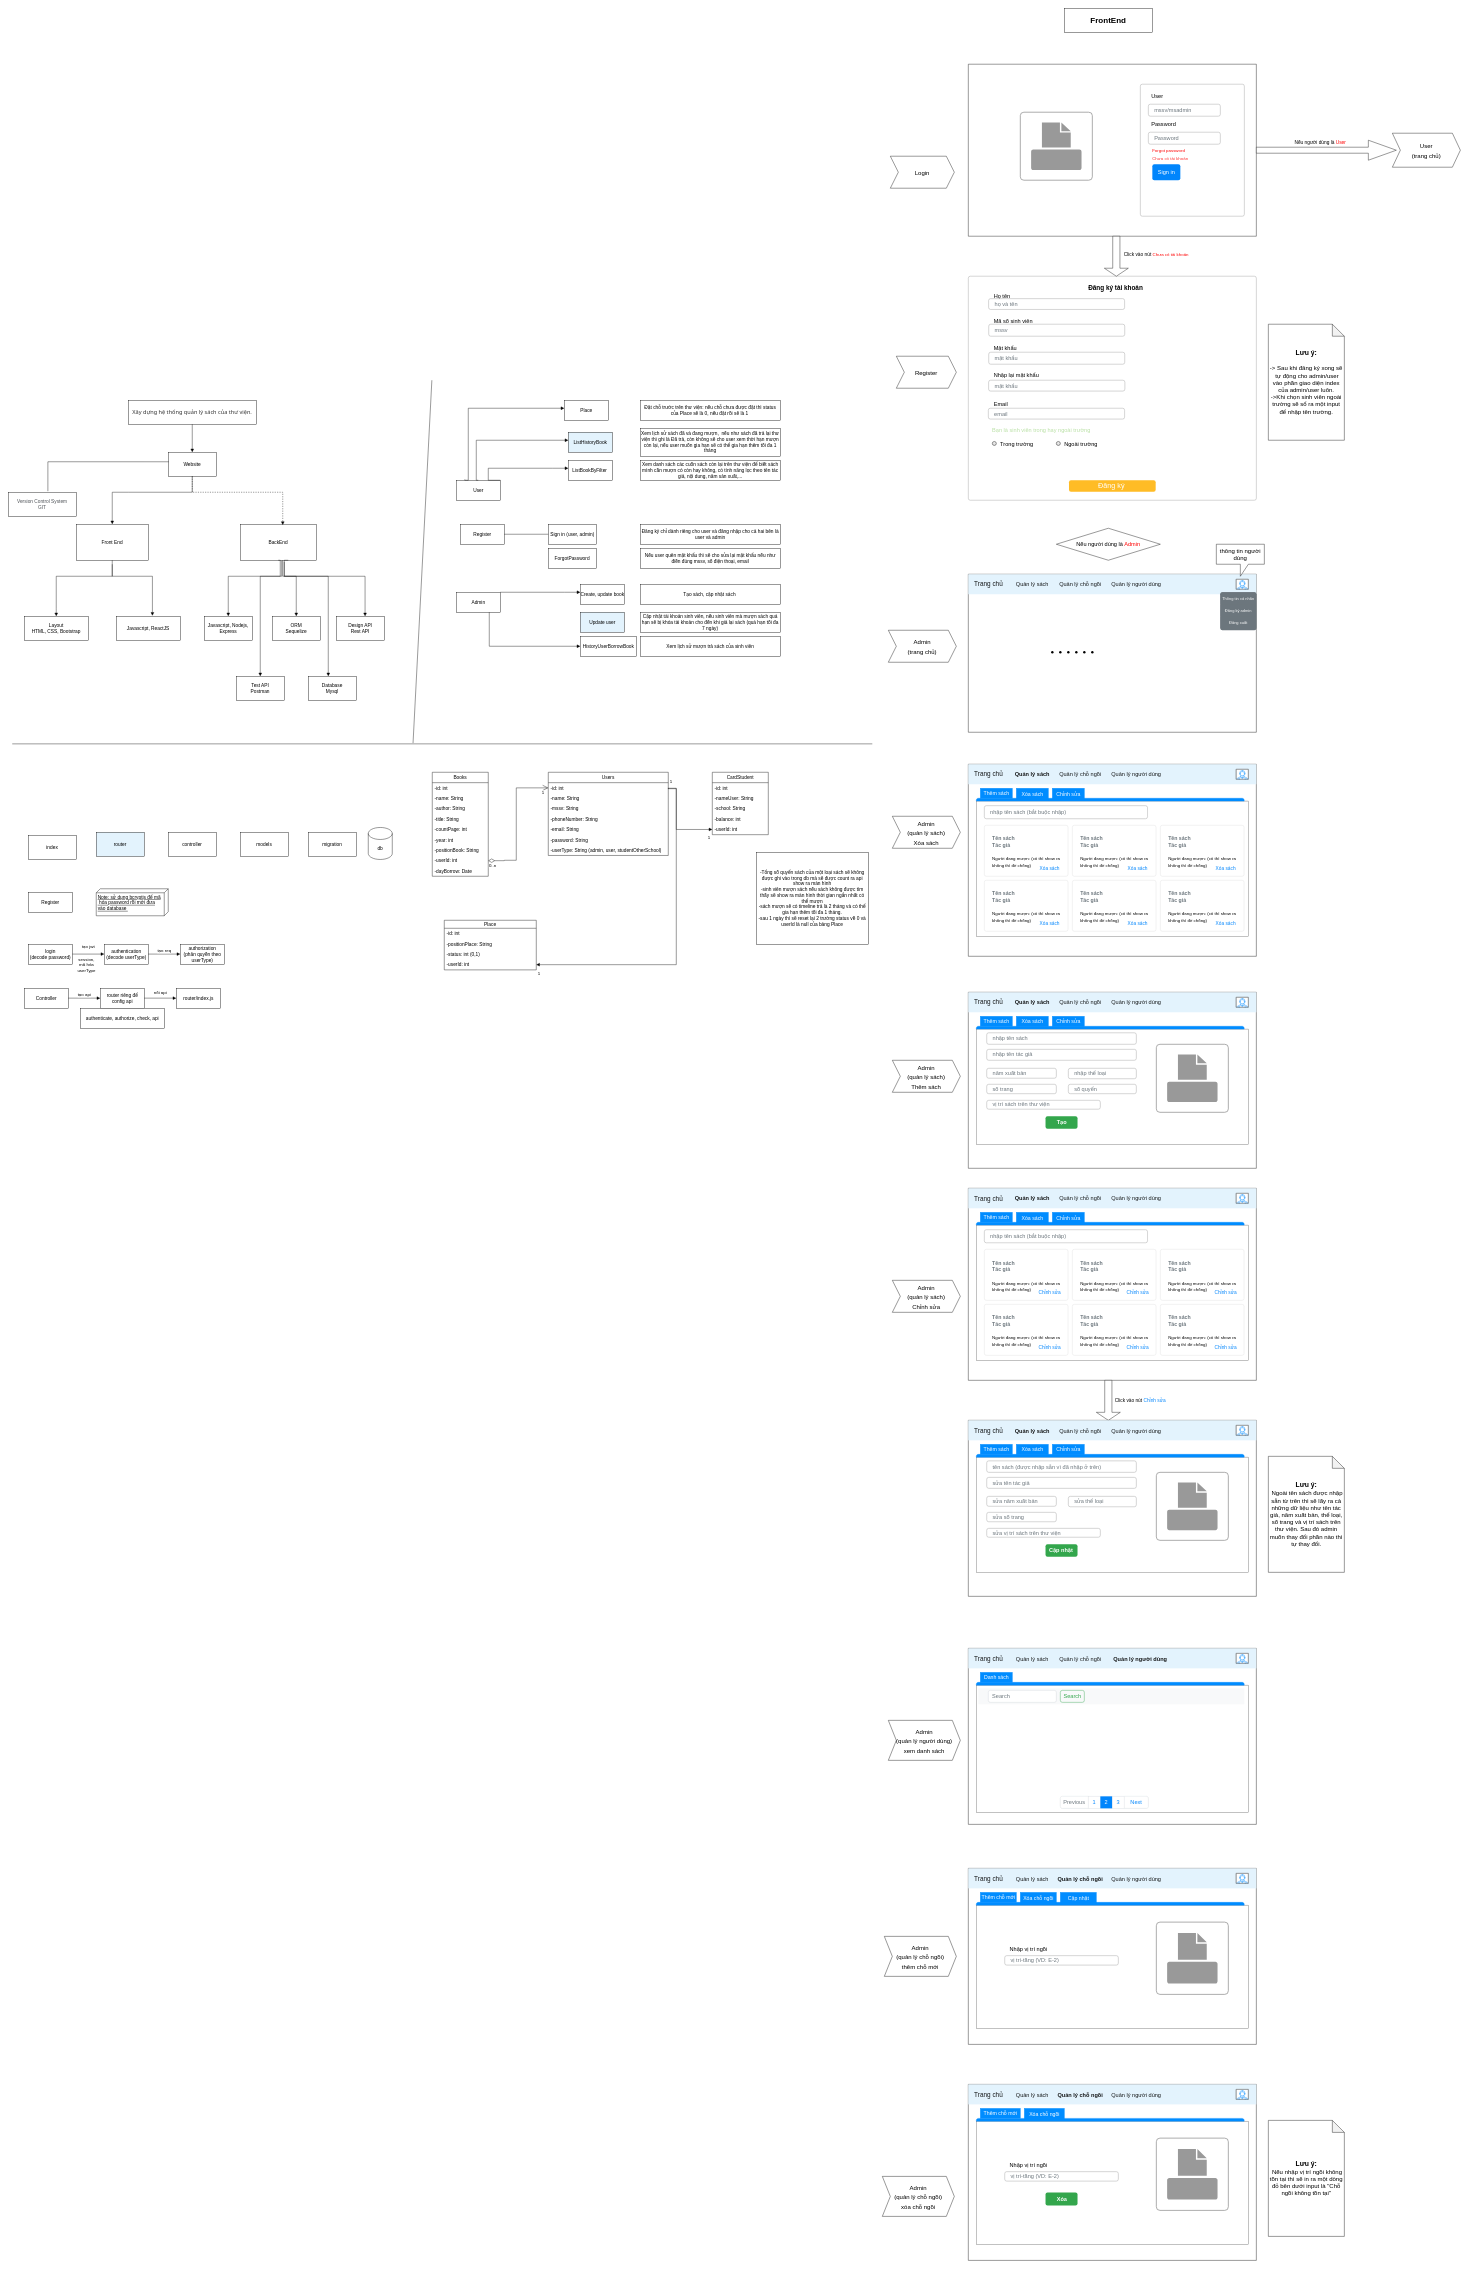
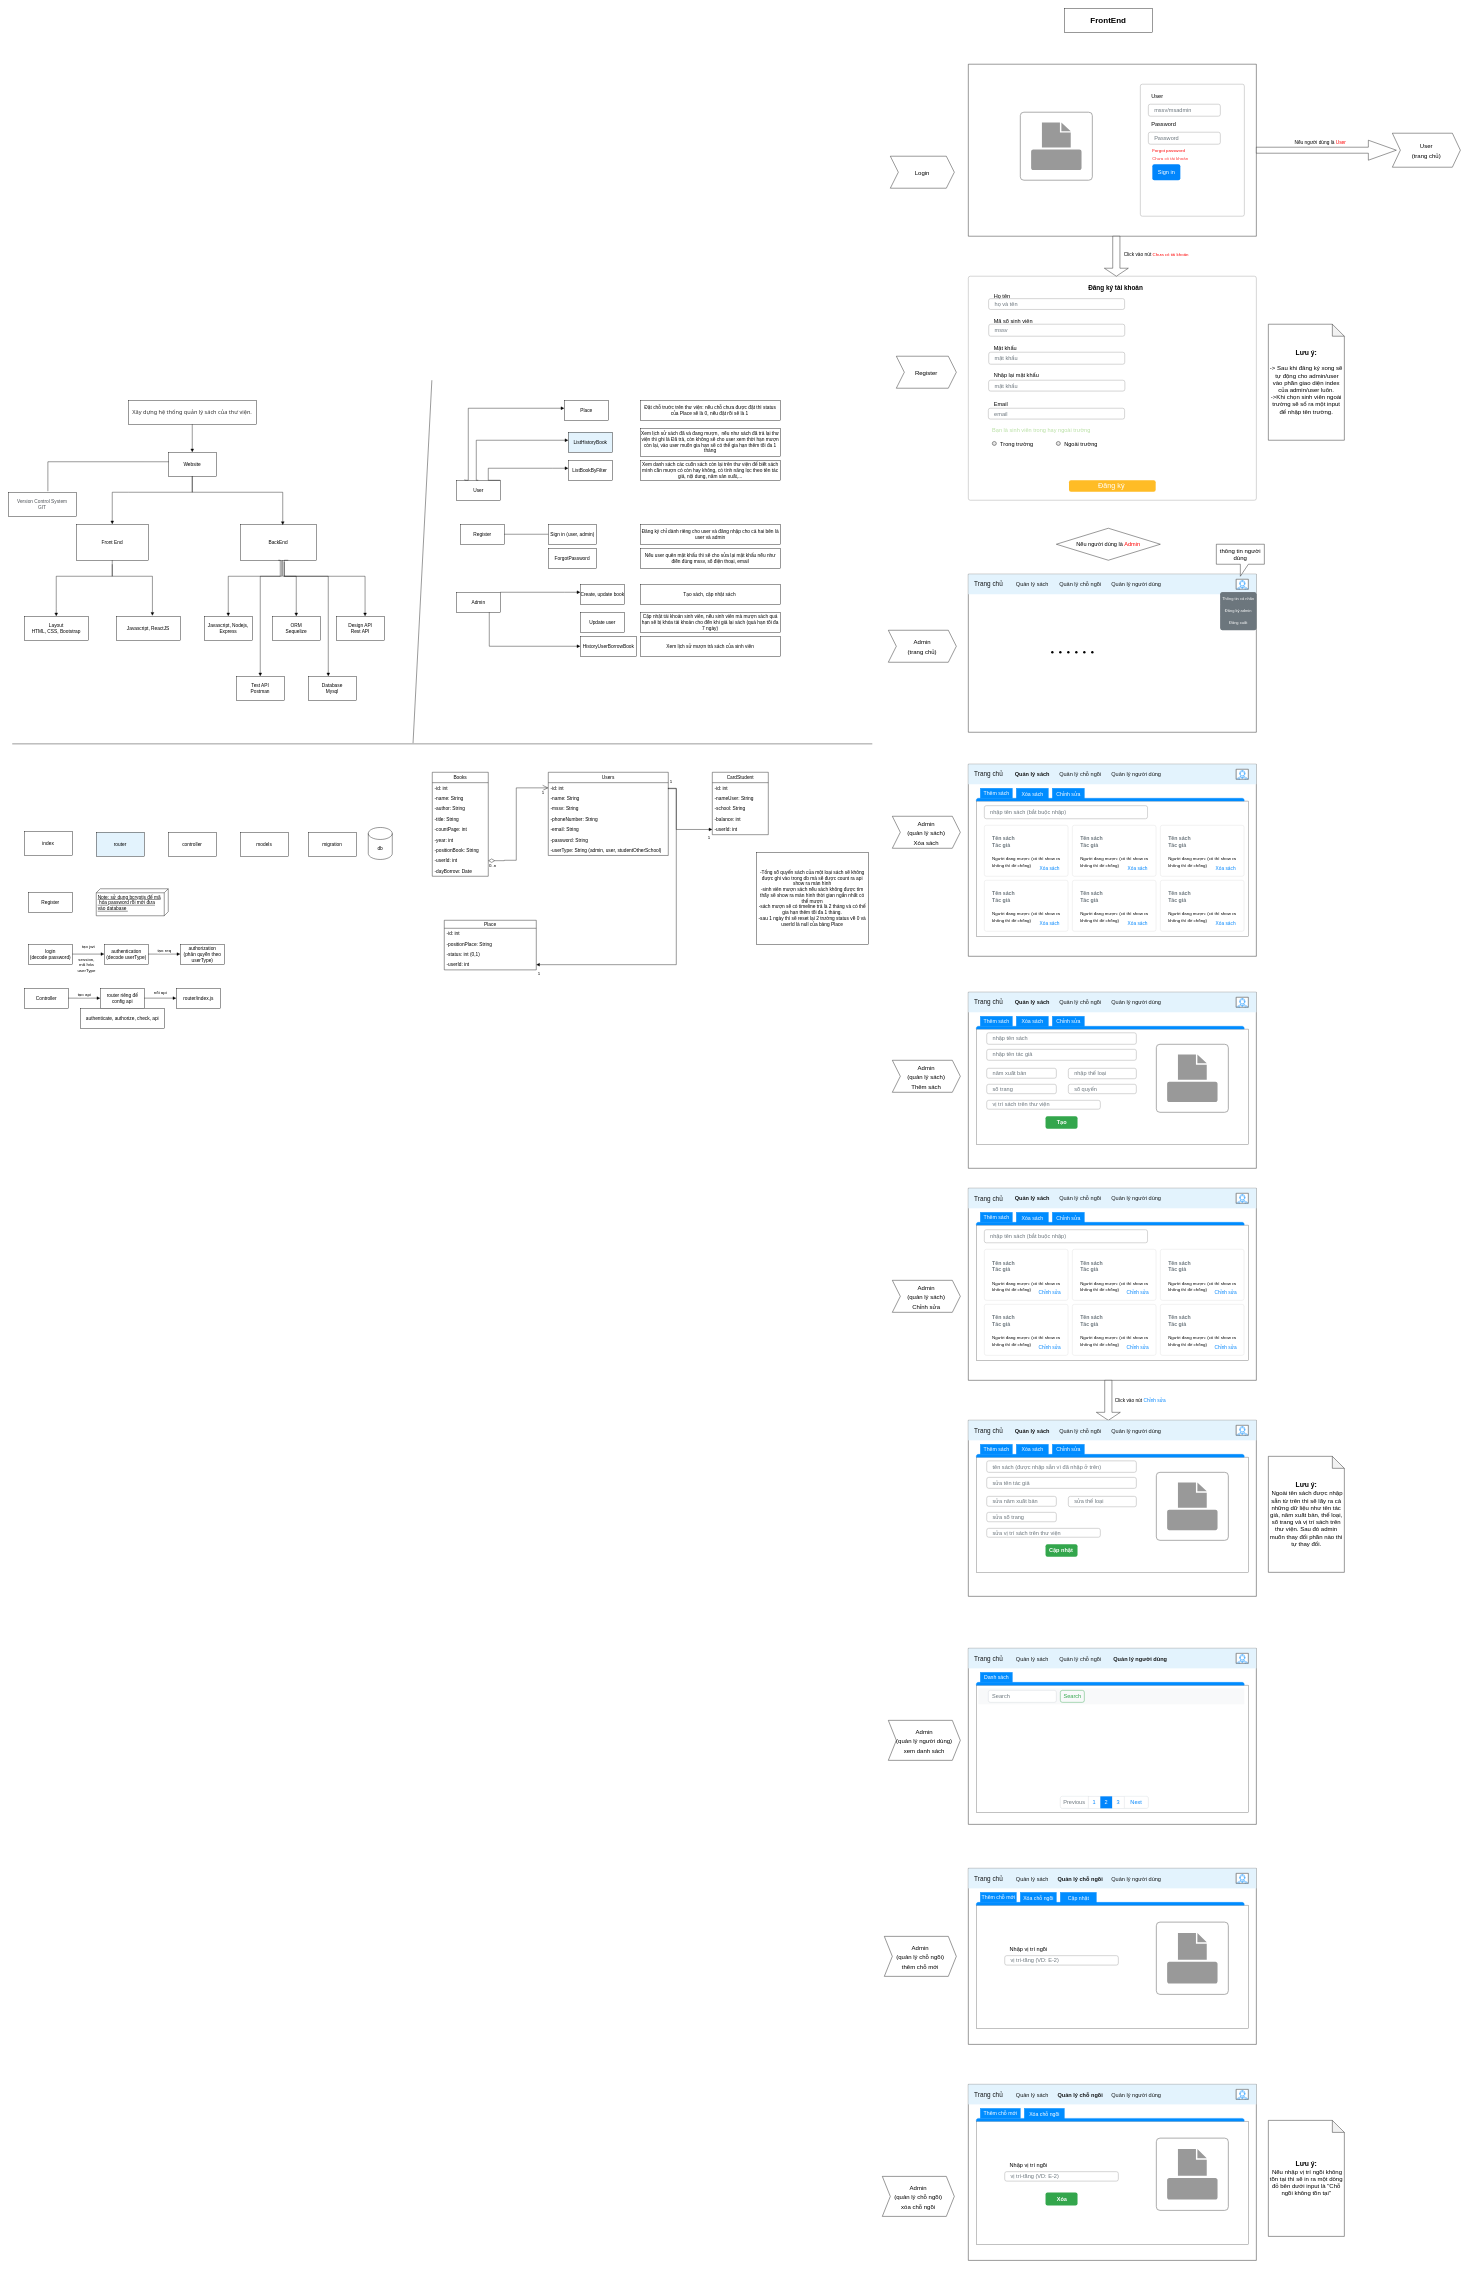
node "Xem lịch sử sách đã và đang mượn, nếu như sách đã trả lại thư viện thì ghi là Đã trả, còn không sẽ cho user xem thời hạn mượn còn lại, nếu user muốn gia hạn sẽ có thể gia hạn thêm tối đa 1 tháng": label "Xem lịch sử sách đã và đang mượn, nếu như sách đã trả lại thư viện thì ghi là Đã trả, còn không sẽ cho user xem thời hạn mượn còn lại, nếu user muốn gia hạn sẽ có thể gia hạn thêm tối đa 1 tháng" -> "Xem lịch sử sách đã và đang mượn, nếu như sách đã trả lại thư viện thì ghi là Đã trả, còn không sẽ cho user xem thời hạn mượn còn lại, vào user muốn gia hạn sẽ có thể gia hạn thêm tối đa 1 tháng"
edge "Website" -> "BackEnd": style dashed -> solid
node "Update user": fillcolor #e3f3fd -> #ffffff
node "index": moved (52, 847) -> (48, 843)
